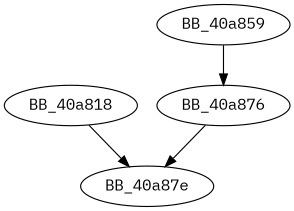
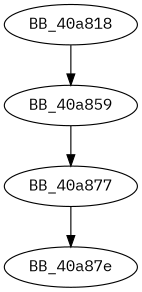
node "BB_40a876": label "BB_40a876" -> "BB_40a877"
edge "BB_40a818" -> "BB_40a87e": now "BB_40a818" -> "BB_40a859"
